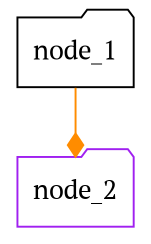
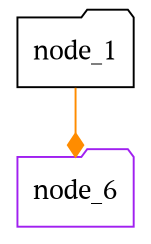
node "node_2": label "node_2" -> "node_6"
